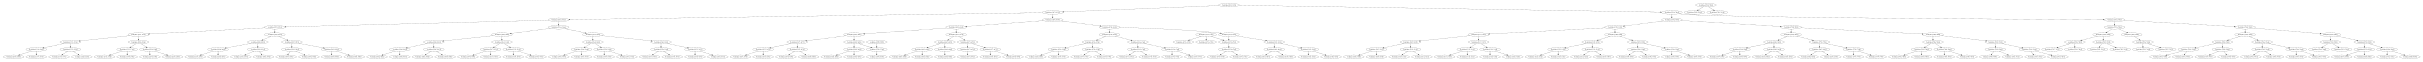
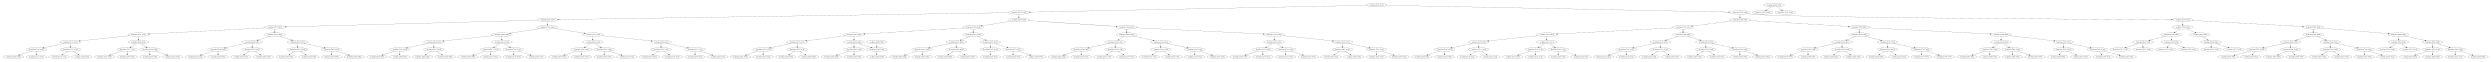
edge "Node{data=[4754, 4754]}" -> "Node{data=[4752, 4752]}": reversed
node "Node{data=[4070, 4070]}": added
